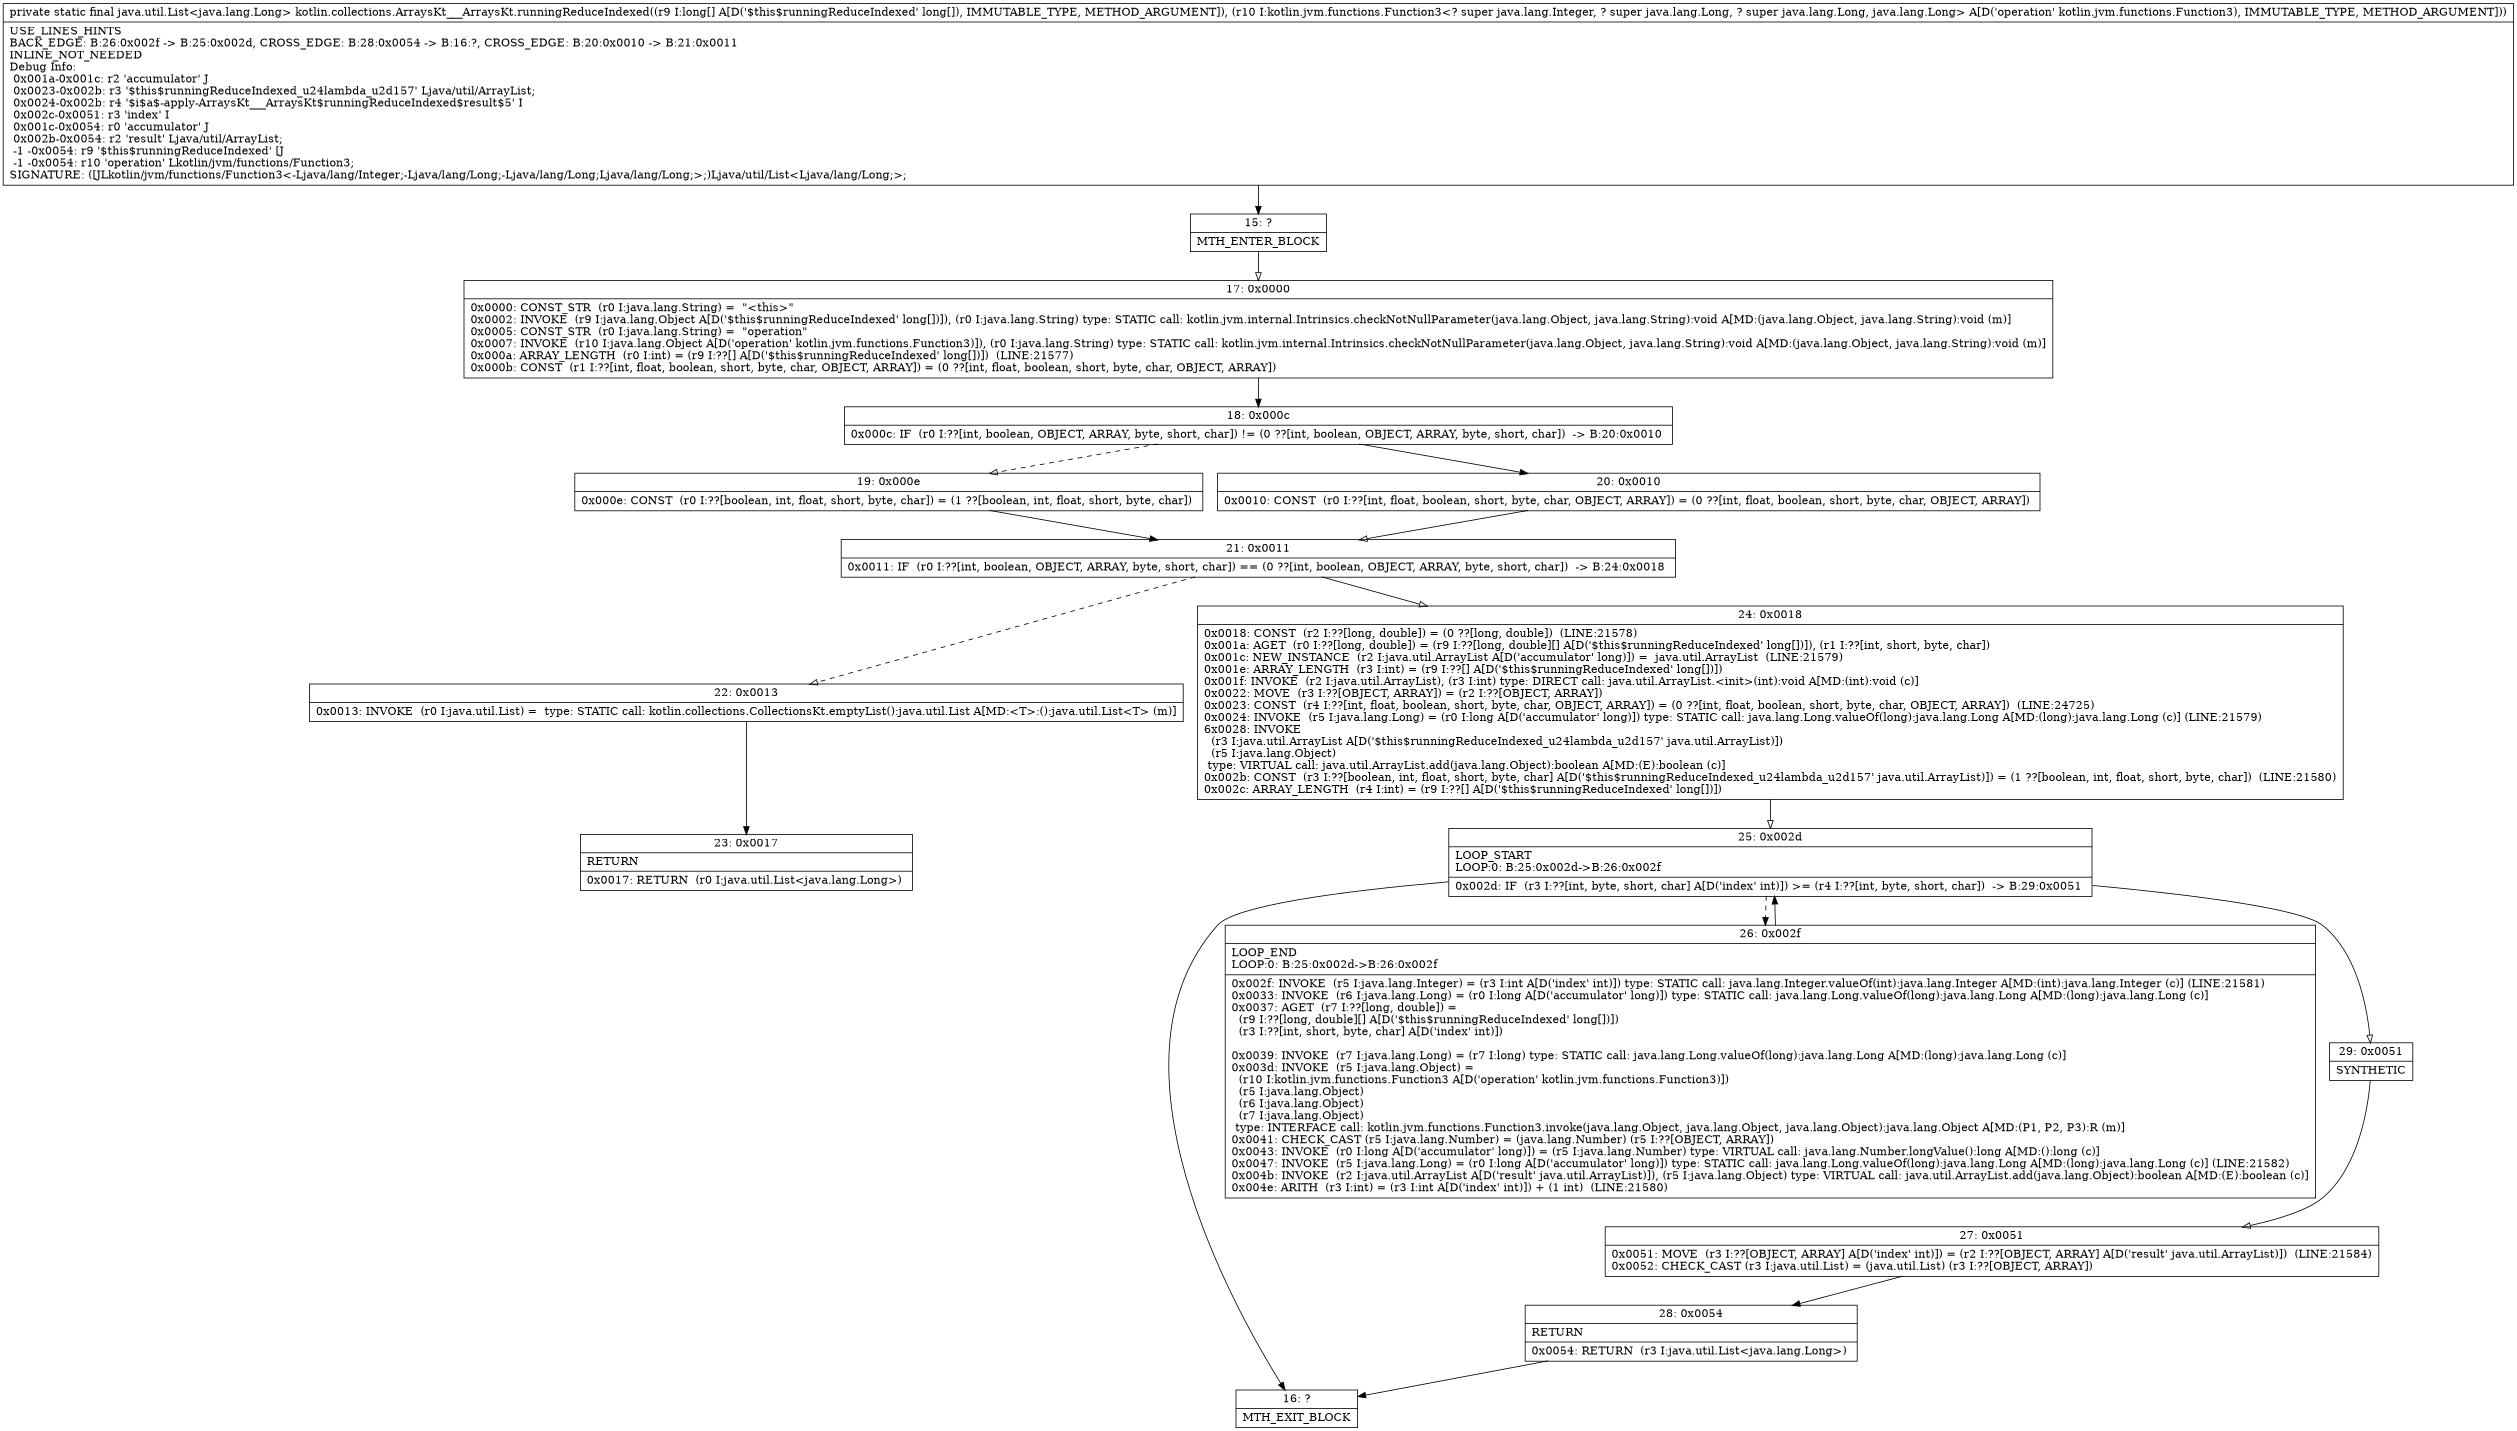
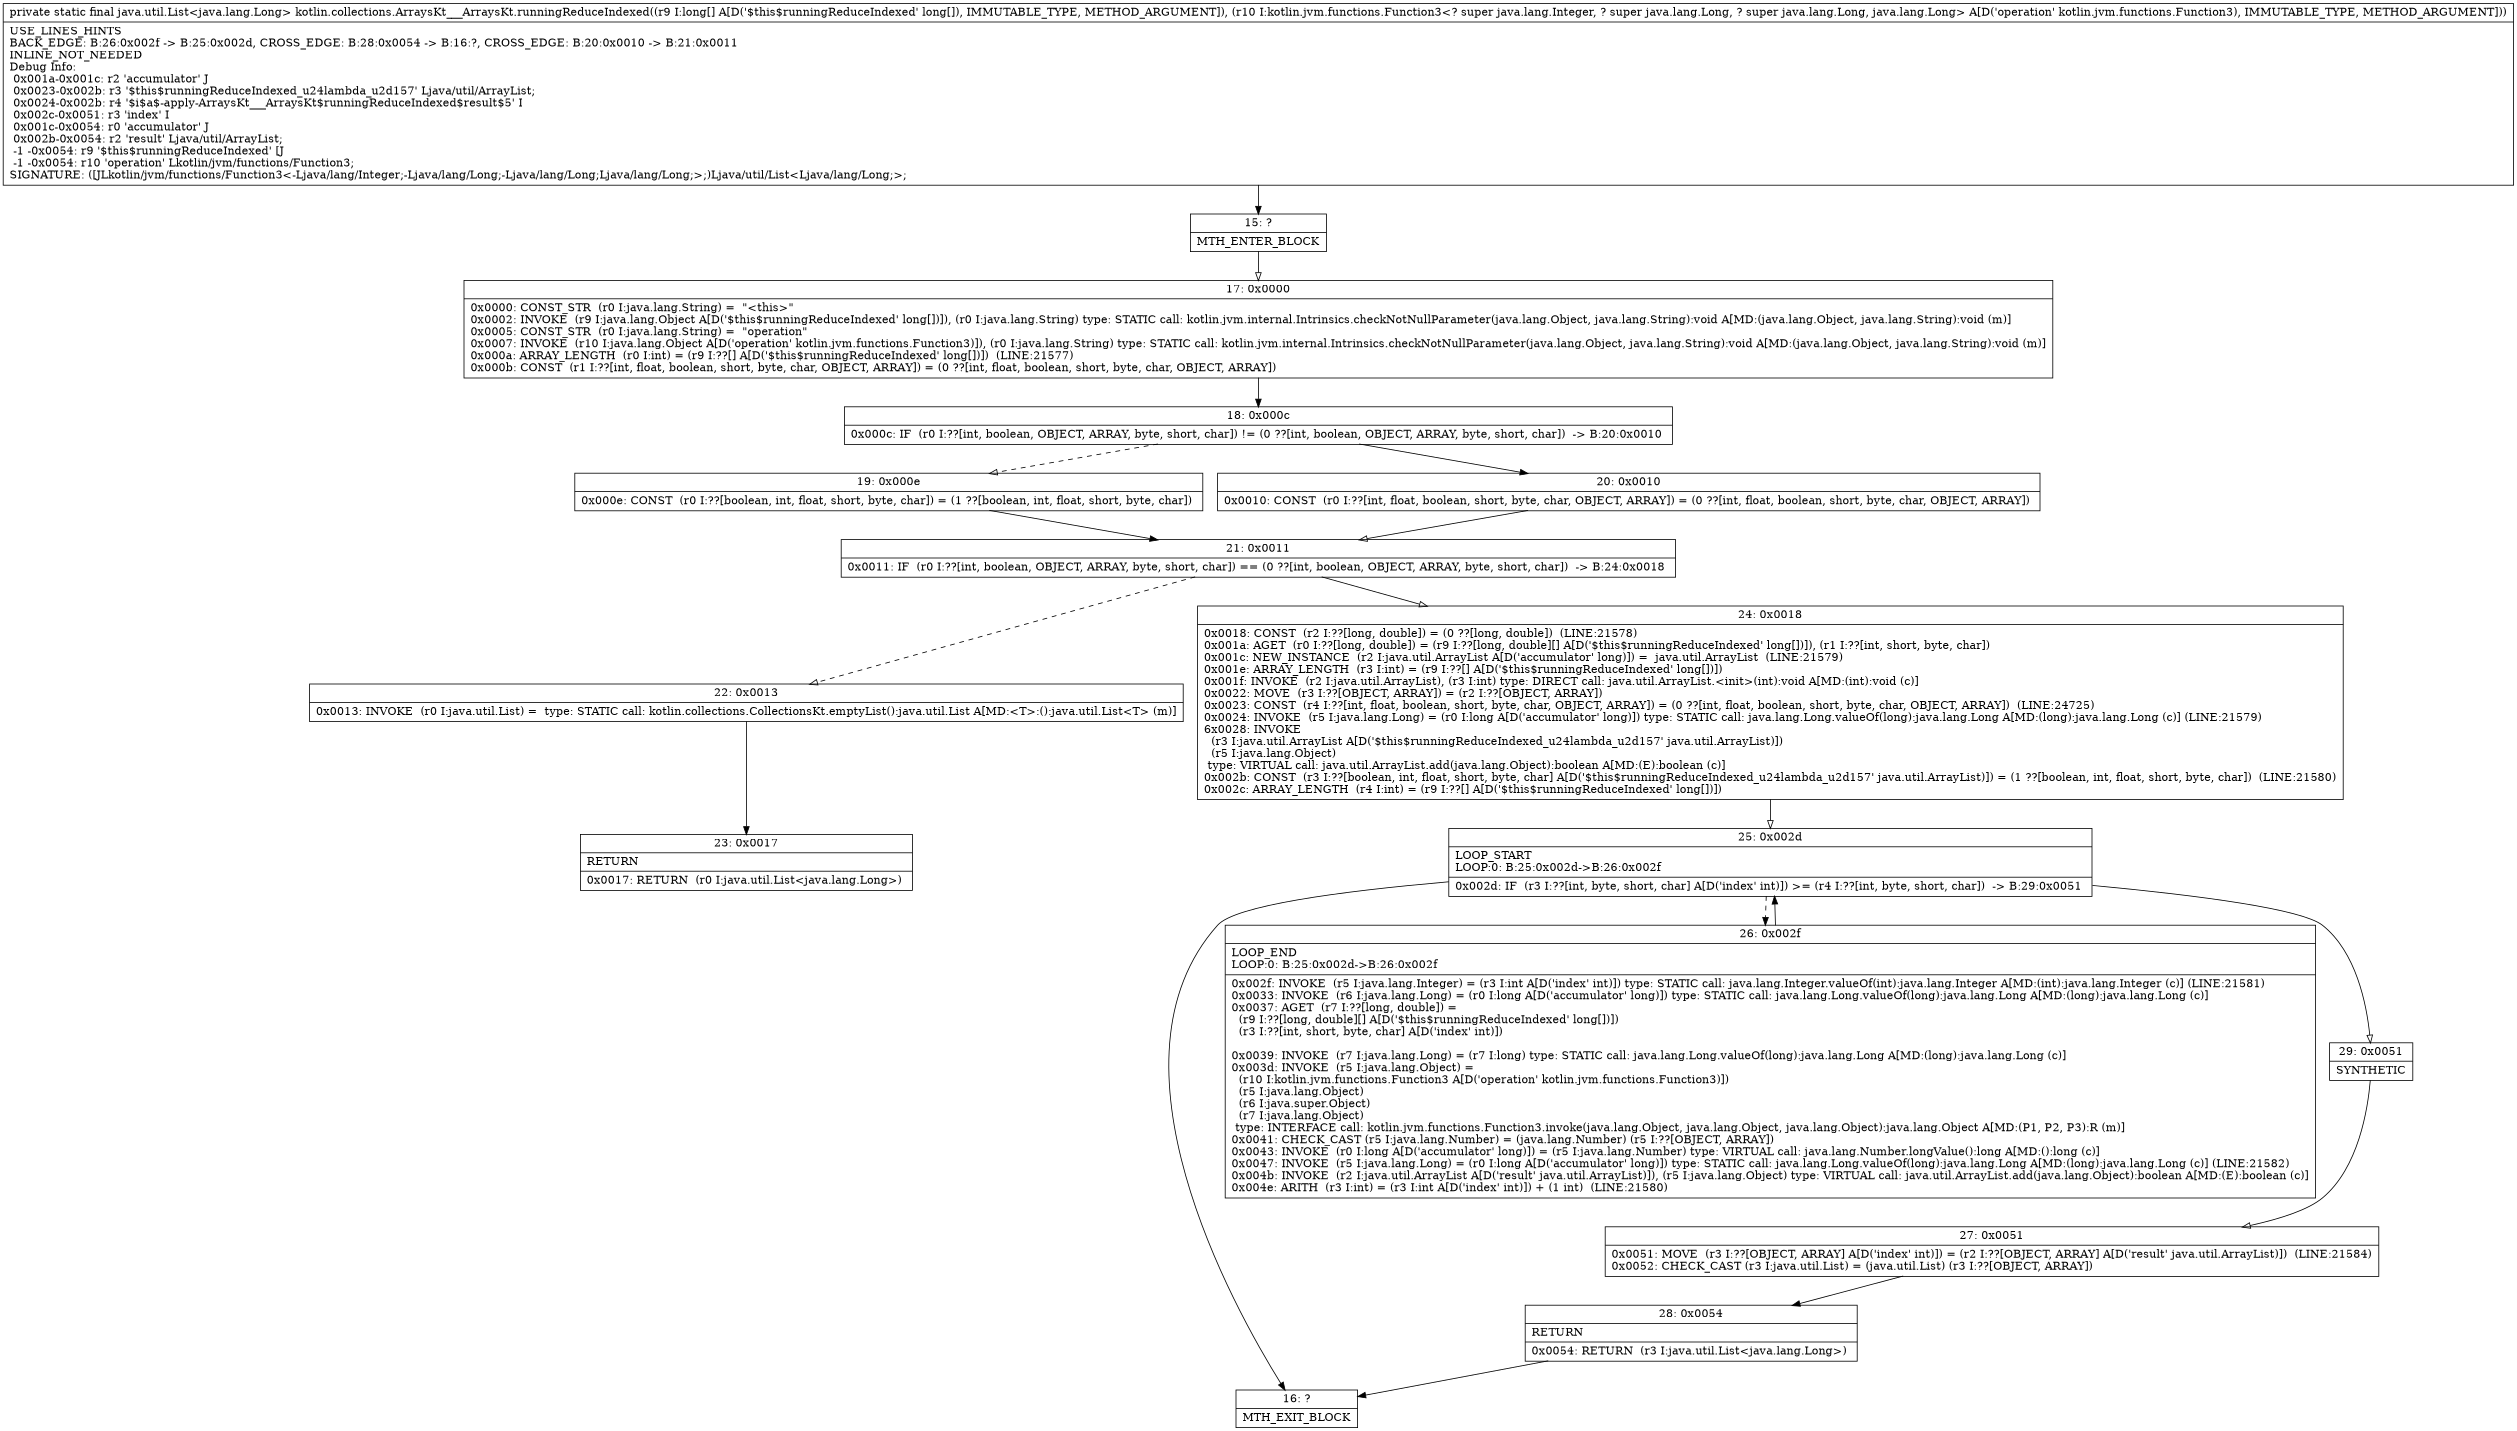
node "26: 0x002f": text "(r6 I:java.lang.Object)" -> "(r6 I:java.super.Object)"
